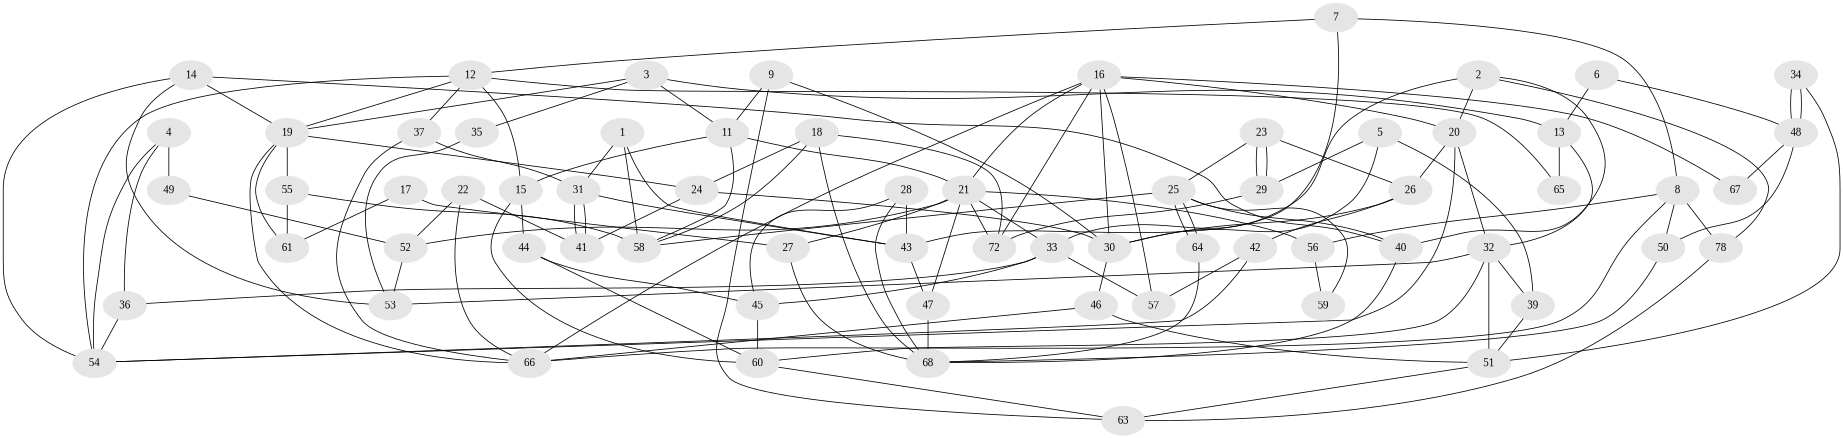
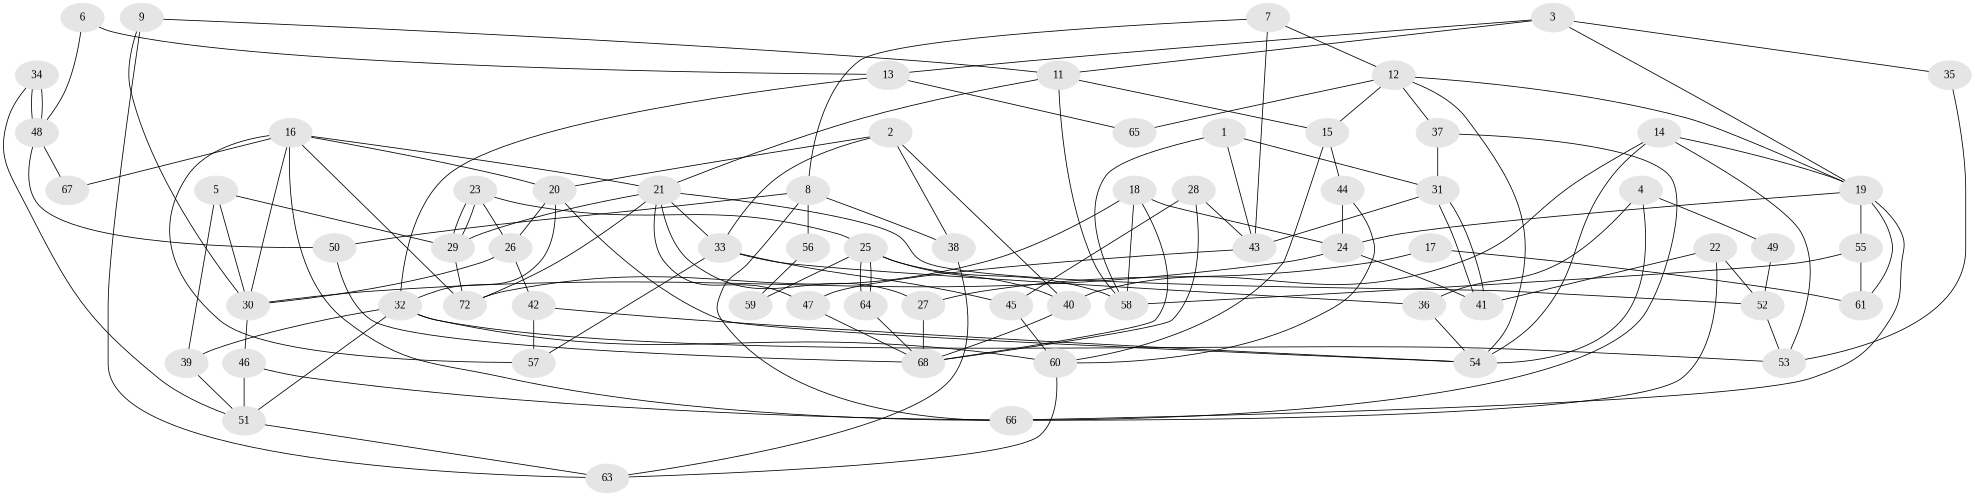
edge "21" -- "56": now "21" -- "29"
node "78": label "78" -> "38"
edge "44" -- "45": now "44" -- "24"
